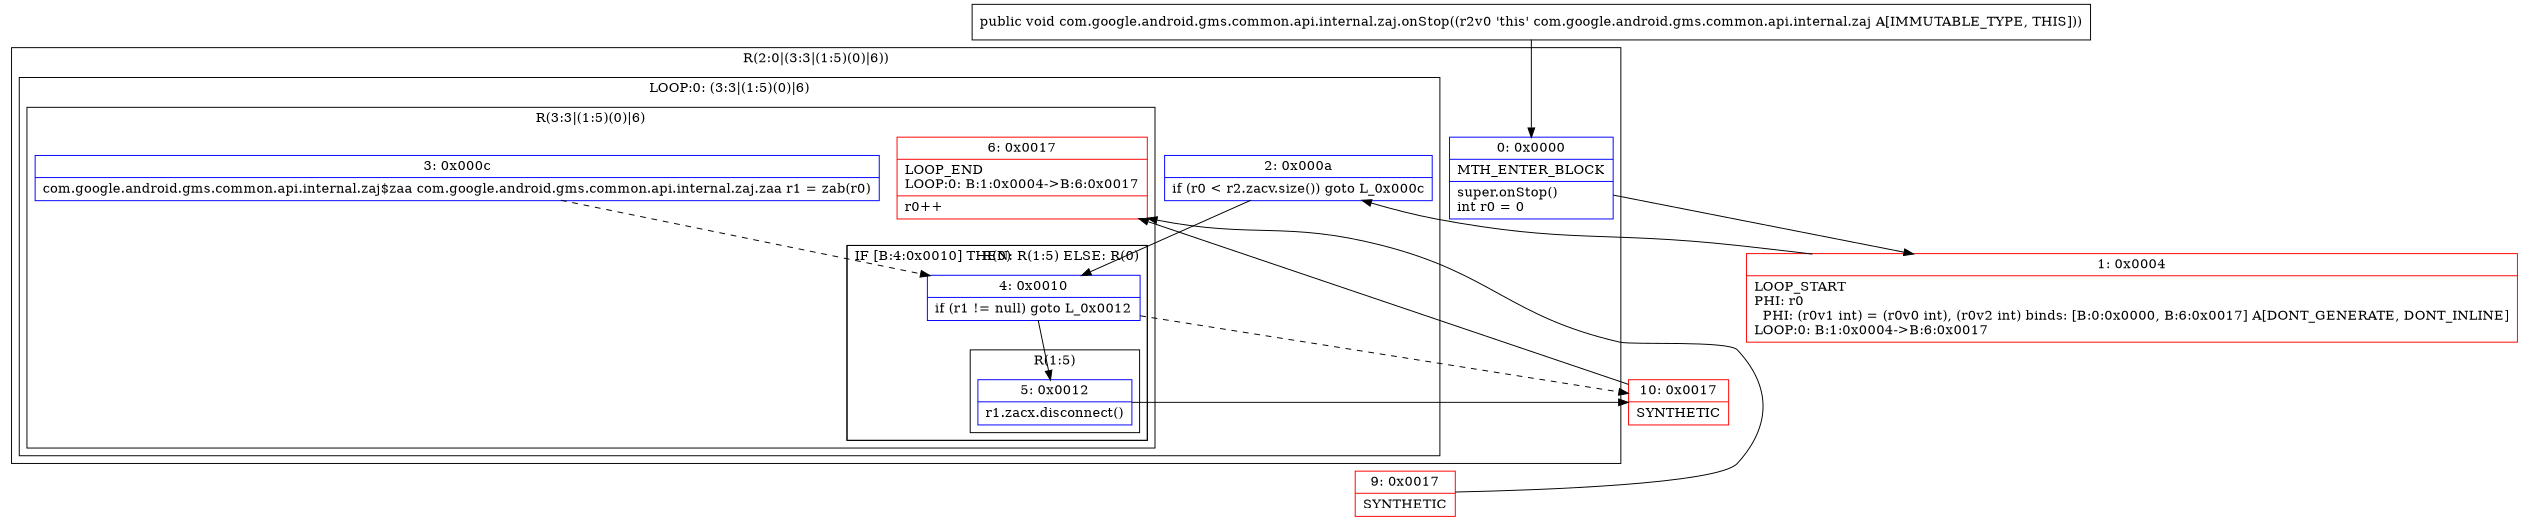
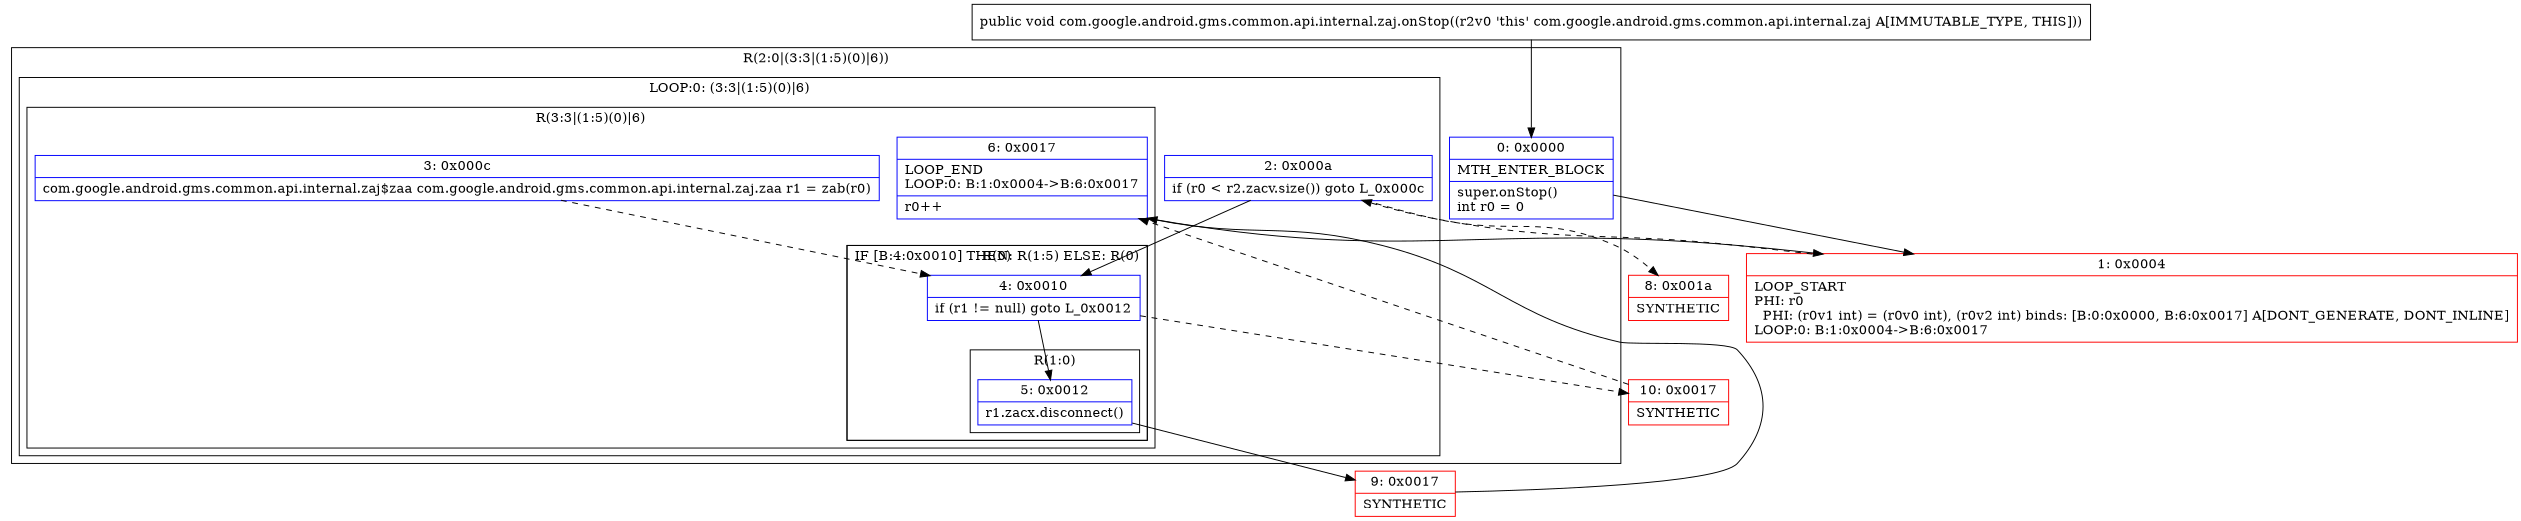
node "6: 0x0017": color red -> blue
edge "1: 0x0004" -> "2: 0x000a": style solid -> dashed
edge "6: 0x0017" -> "1: 0x0004": added
node "8: 0x001a": added
edge "10: 0x0017" -> "6: 0x0017": style solid -> dashed
cluster "R(1:5)": label "R(1:5)" -> "R(1:0)"
edge "5: 0x0012" -> "10: 0x0017": now "5: 0x0012" -> "9: 0x0017"
